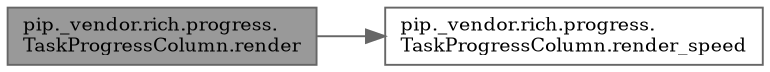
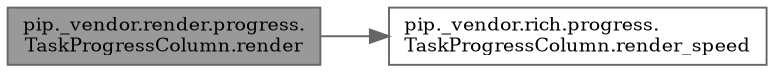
node "pip._vendor.rich.progress. TaskProgressColumn.render": label "pip._vendor.rich.progress. TaskProgressColumn.render" -> "pip._vendor.render.progress. TaskProgressColumn.render"
